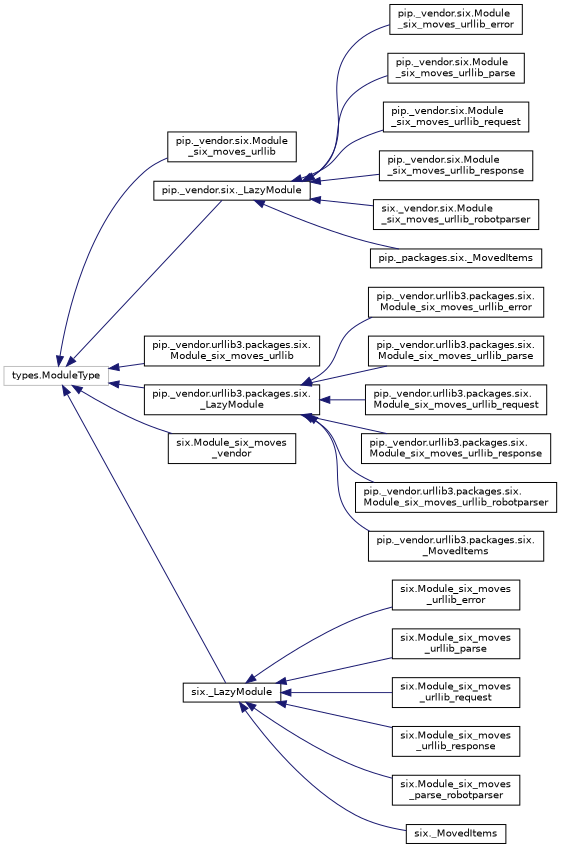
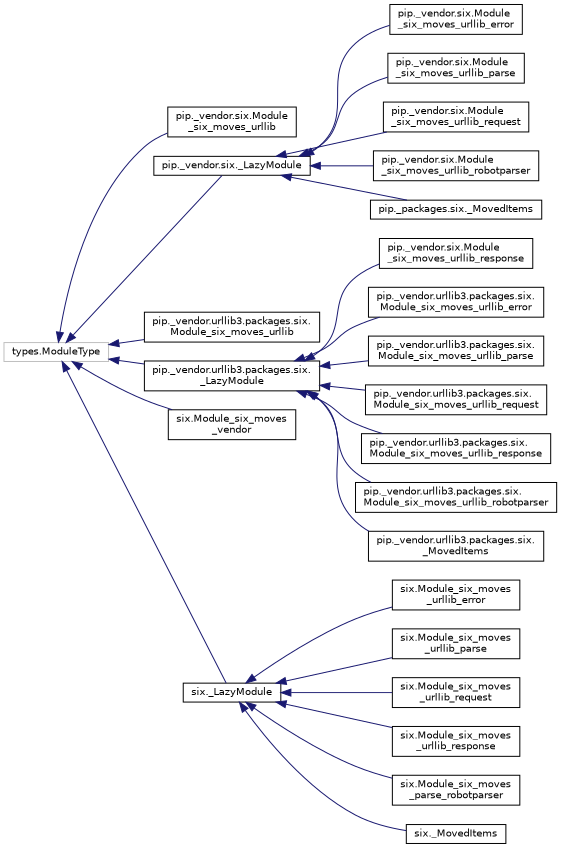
edge "pip._vendor.six.Module _six_moves_urllib_response" -> "pip._vendor.six._LazyModule": now "pip._vendor.six.Module _six_moves_urllib_response" -> "pip._vendor.urllib3.packages.six. _LazyModule"
node "six._vendor.six.Module _six_moves_urllib_robotparser": label "six._vendor.six.Module _six_moves_urllib_robotparser" -> "pip._vendor.six.Module _six_moves_urllib_robotparser"
